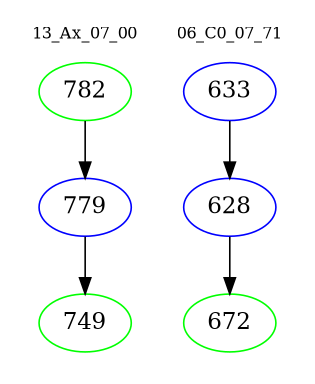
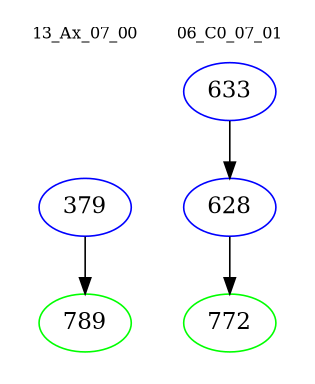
cluster "06_C0_07_71": label "06_C0_07_71" -> "06_C0_07_01"
node "782": removed
node "779": label "779" -> "379"
node "749": label "749" -> "789"
node "672": label "672" -> "772"
